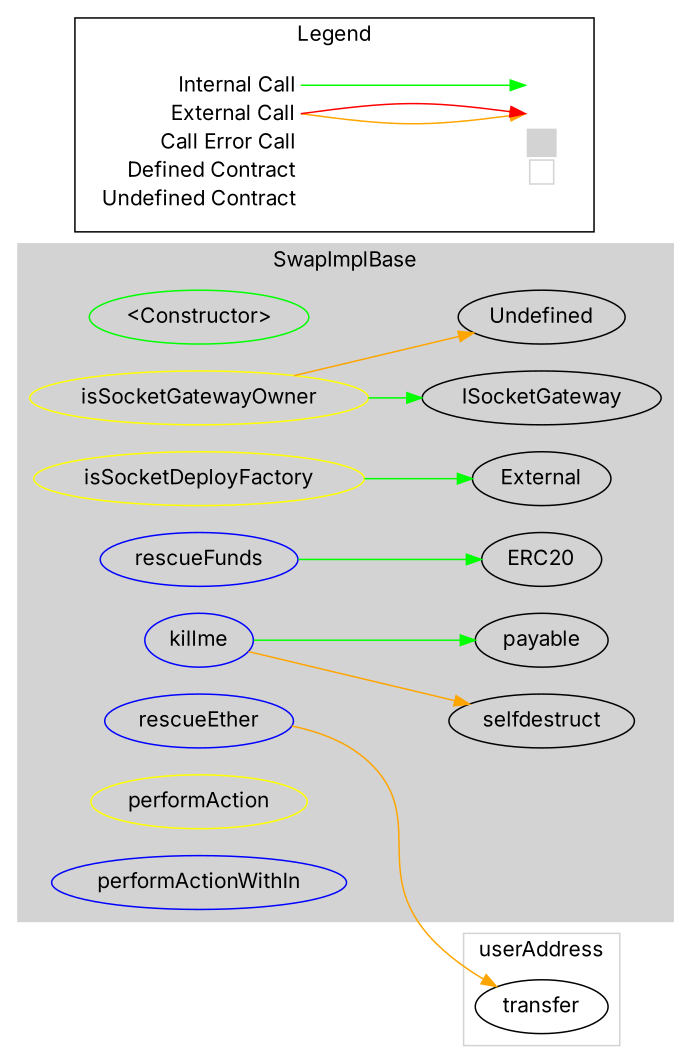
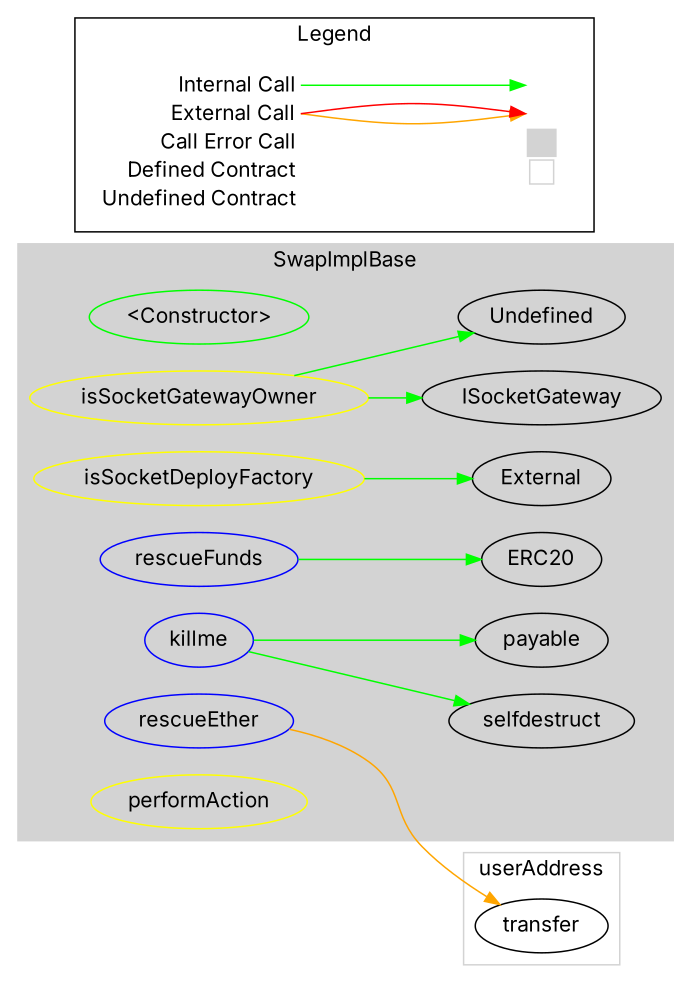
edge "isSocketGatewayOwner" -> "Undefined": color orange -> green
edge "killme" -> "selfdestruct": color orange -> green
node "performActionWithIn": removed
